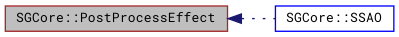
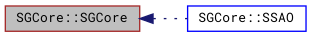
node "SGCore::PostProcessEffect": label "SGCore::PostProcessEffect" -> "SGCore::SGCore"
